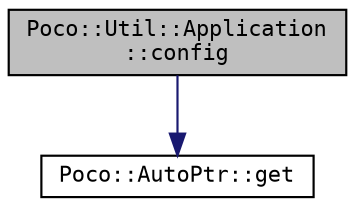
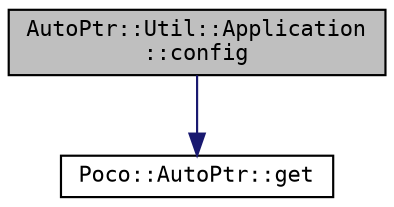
node "Poco::Util::Application ::config": label "Poco::Util::Application ::config" -> "AutoPtr::Util::Application ::config"
